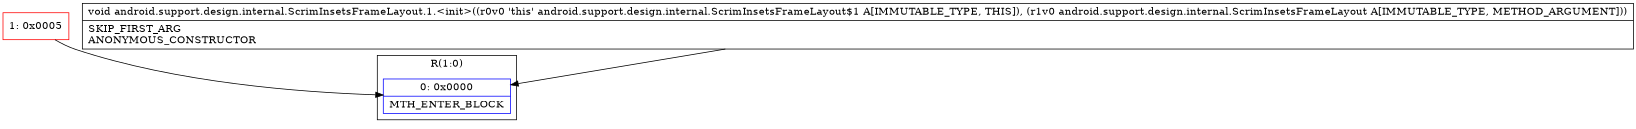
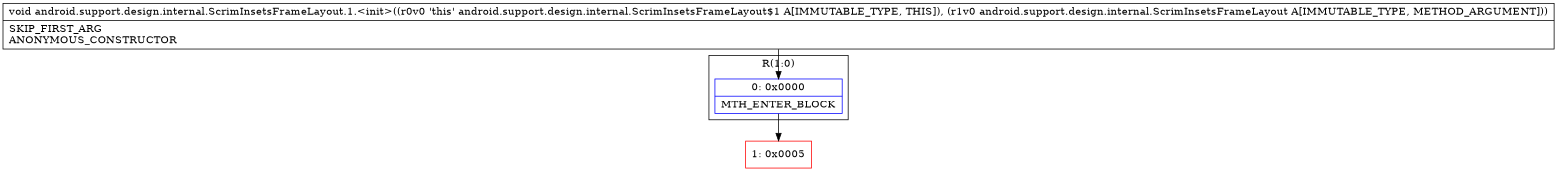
edge "1: 0x0005" -> "0: 0x0000": reversed
